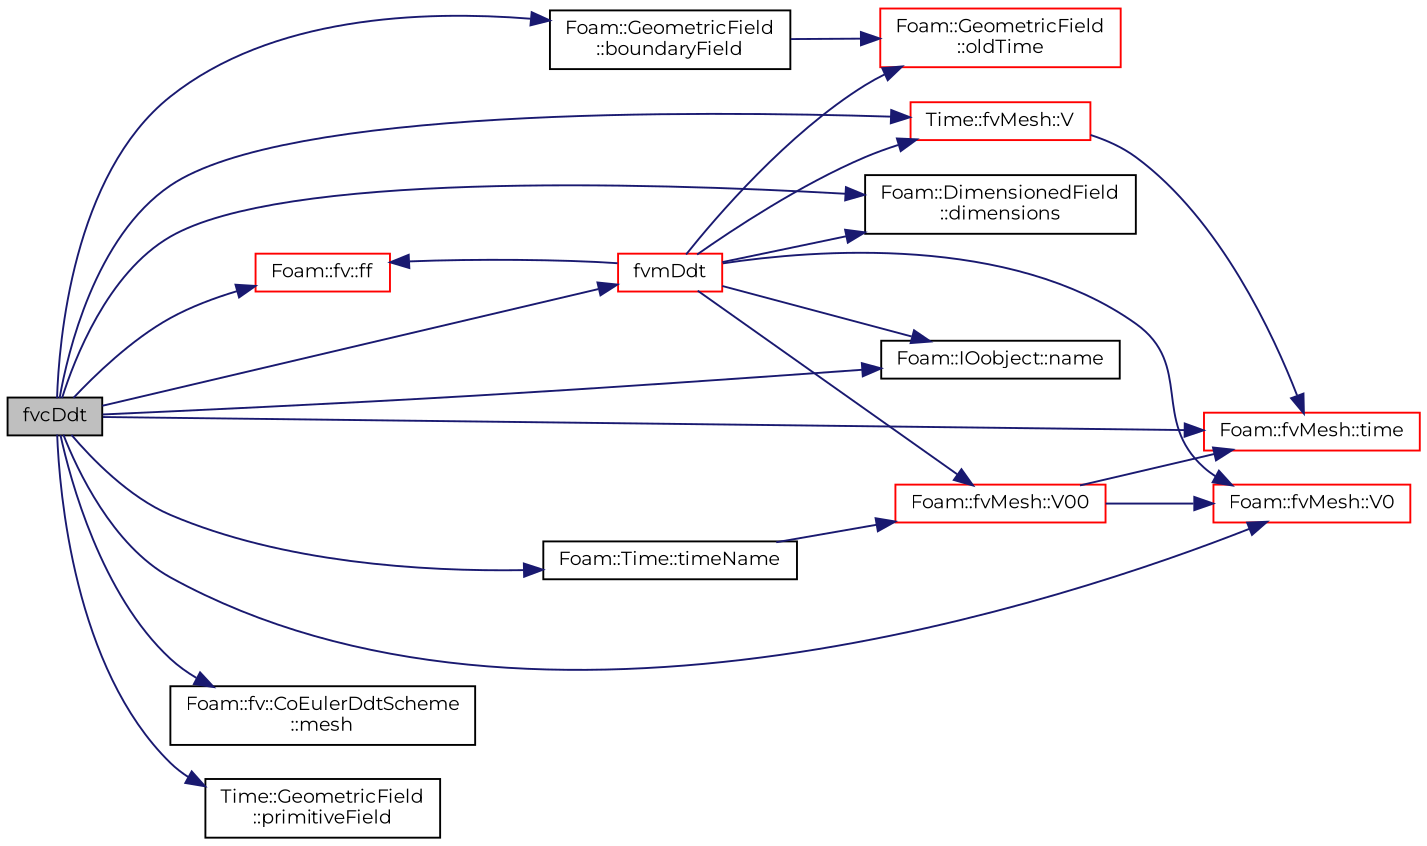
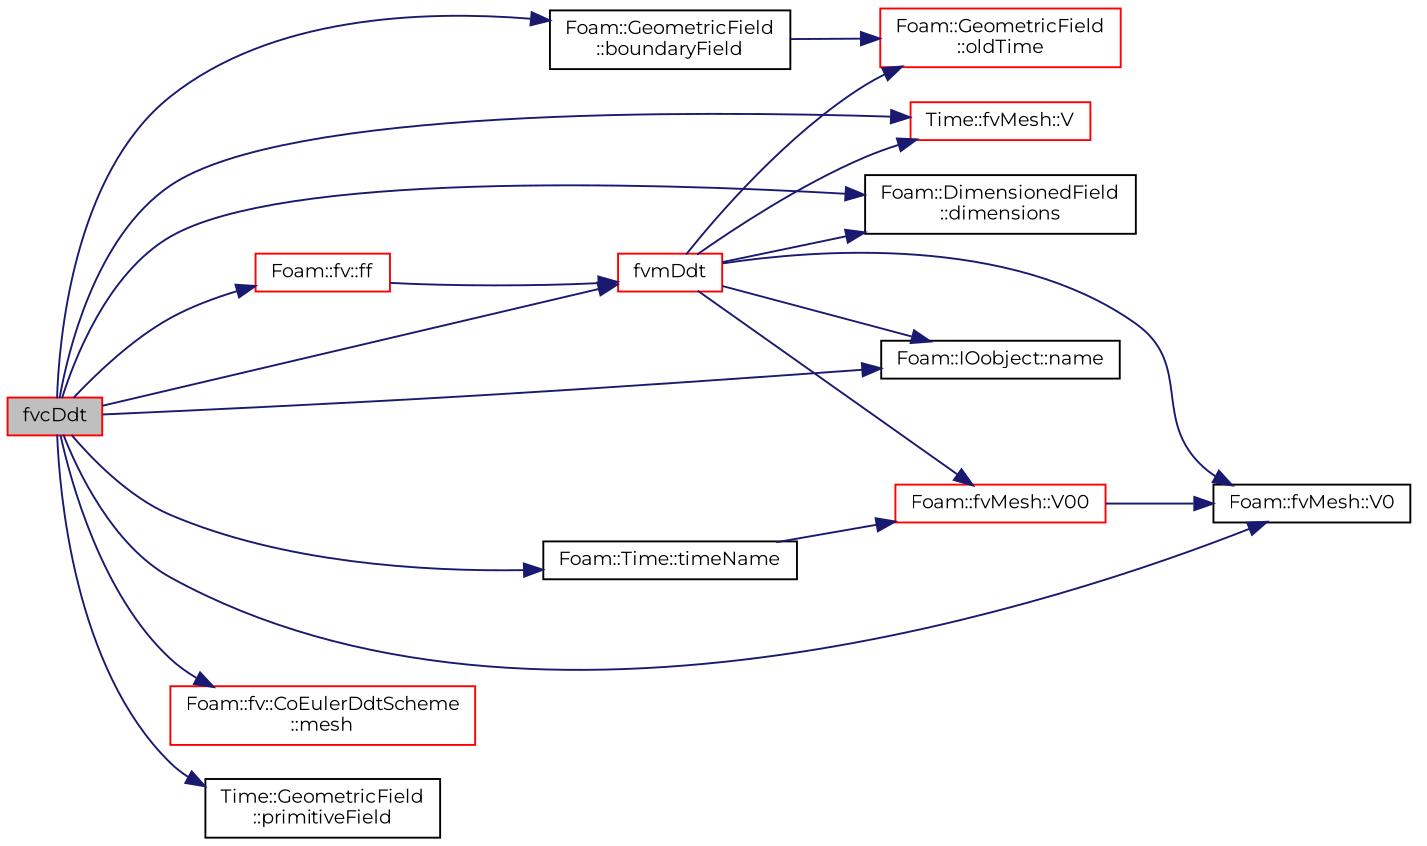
edge "fvmDdt" -> "Foam::fv::ff": reversed
node "fvcDdt": color black -> red
node "Foam::fvMesh::time": removed
node "Foam::fvMesh::V0": color red -> black
node "Foam::fv::CoEulerDdtScheme ::mesh": color black -> red
